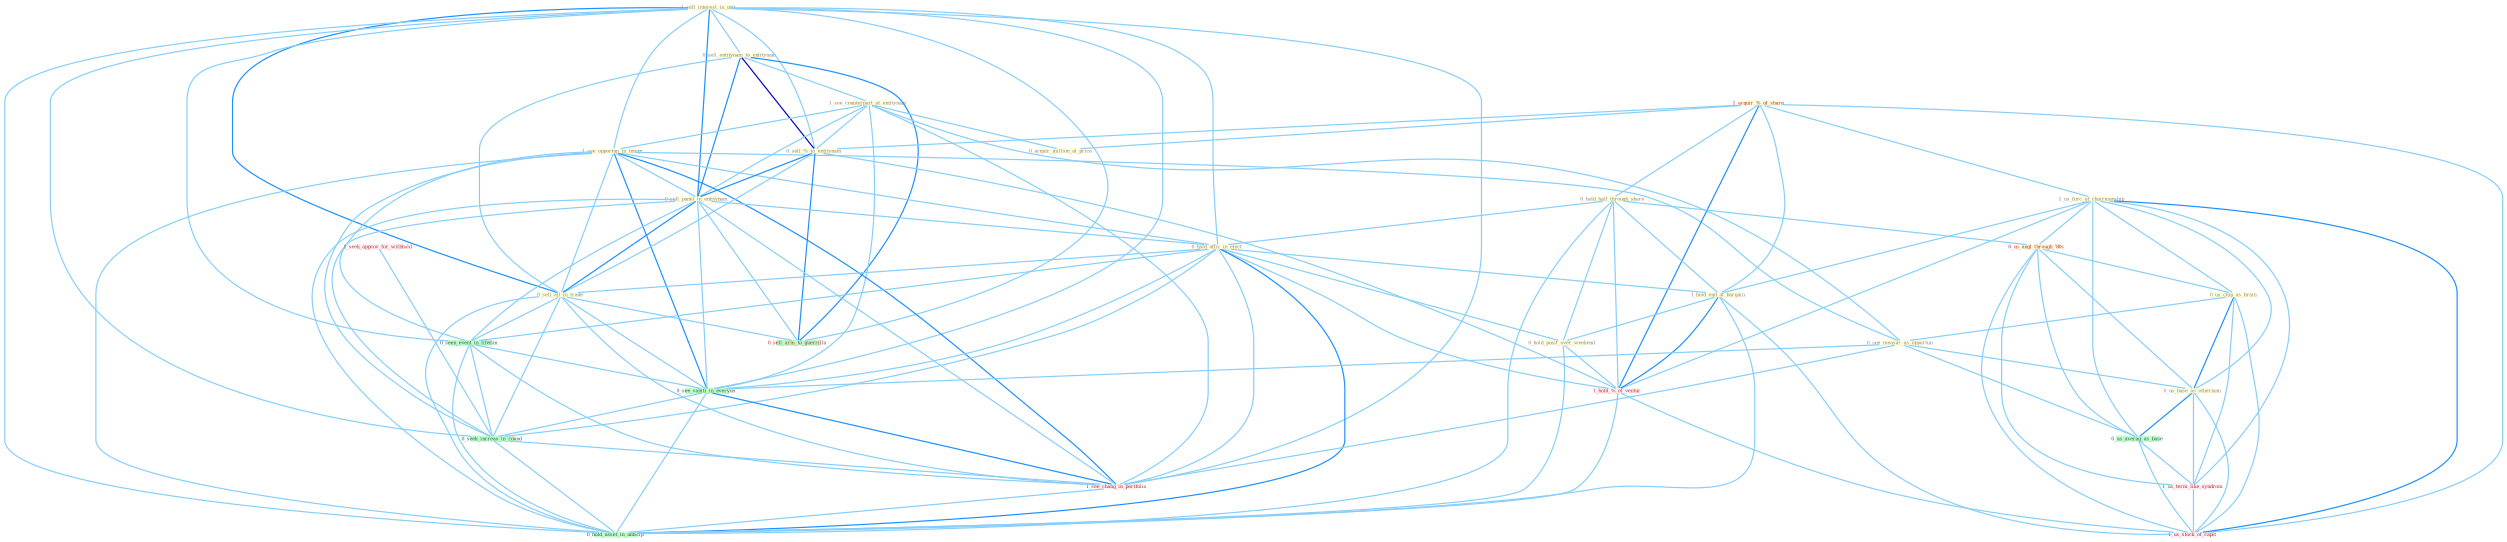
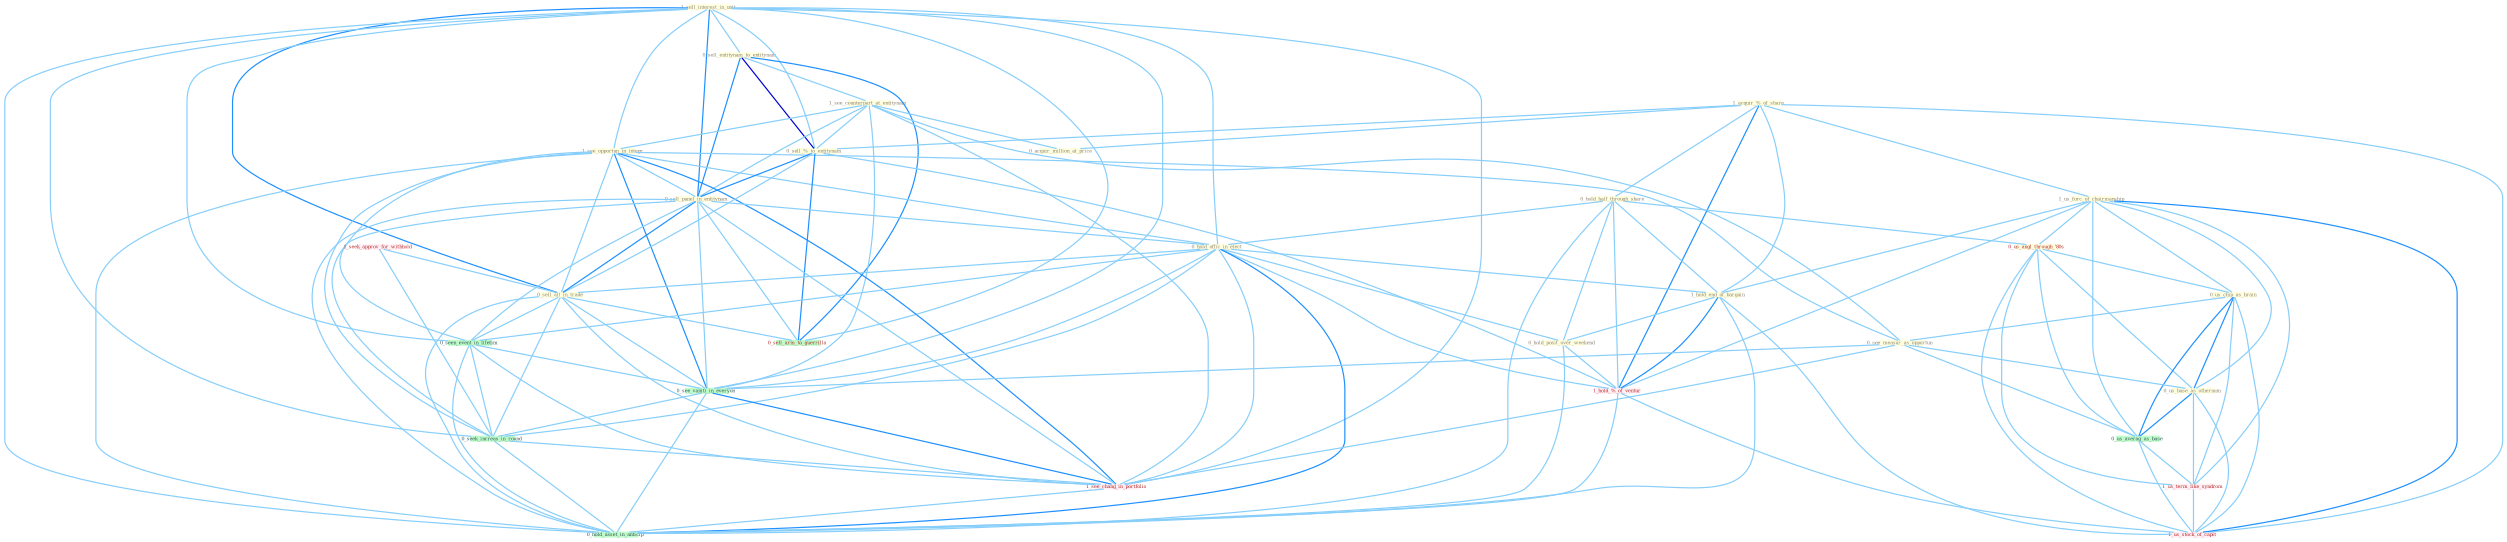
node "1_acquir_%_of_share": fontcolor #b22222 -> #8b7d6b
edge "0_sell_entitynam_to_entitynam" -- "0_sell_all_in_trade": now "1_seek_approv_for_withhold" -- "0_sell_all_in_trade"
edge "0_us_chip_as_brain" -- "0_us_averag_as_base": added
